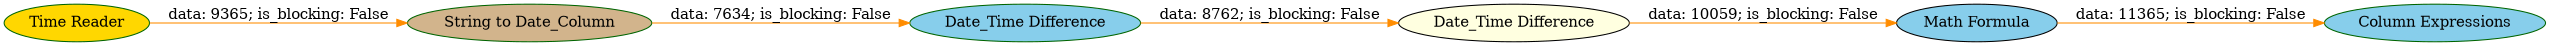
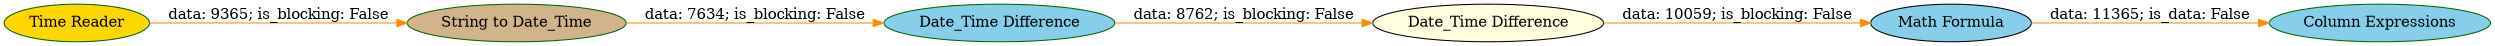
edge "Math Formula" -> "Column Expressions": label "data: 11365; is_blocking: False" -> "data: 11365; is_data: False"
node "String to Date_Column": label "String to Date_Column" -> "String to Date_Time"
